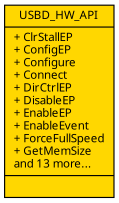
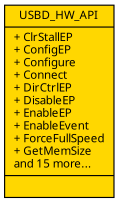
node "USBD_HW_API": text "and 13 more..." -> "and 15 more..."
